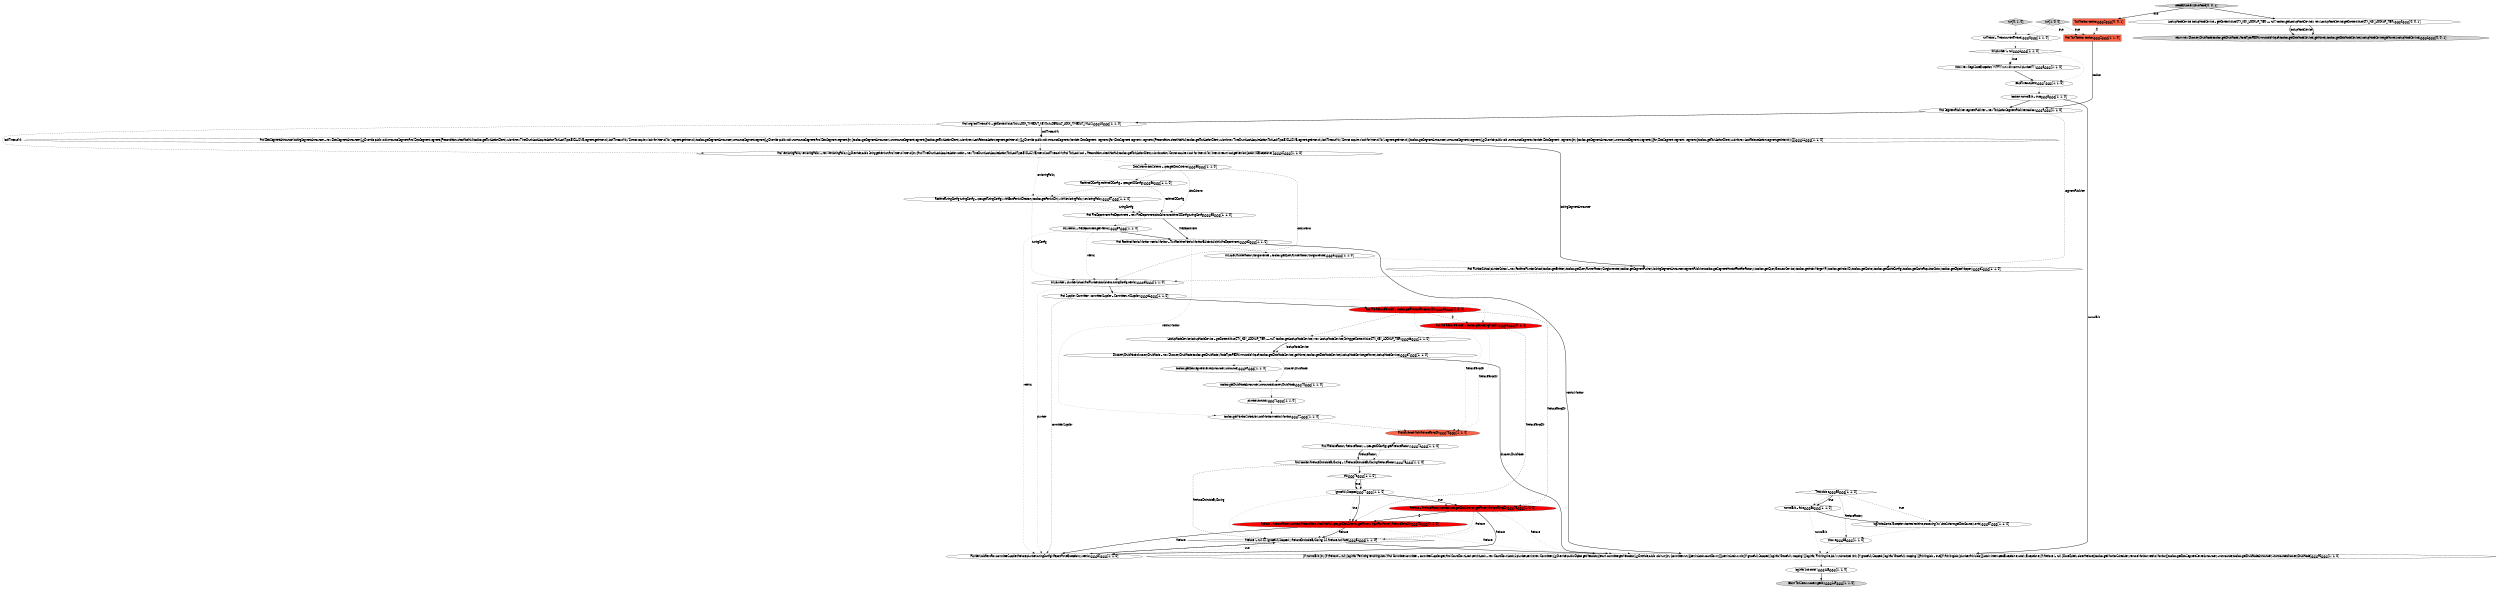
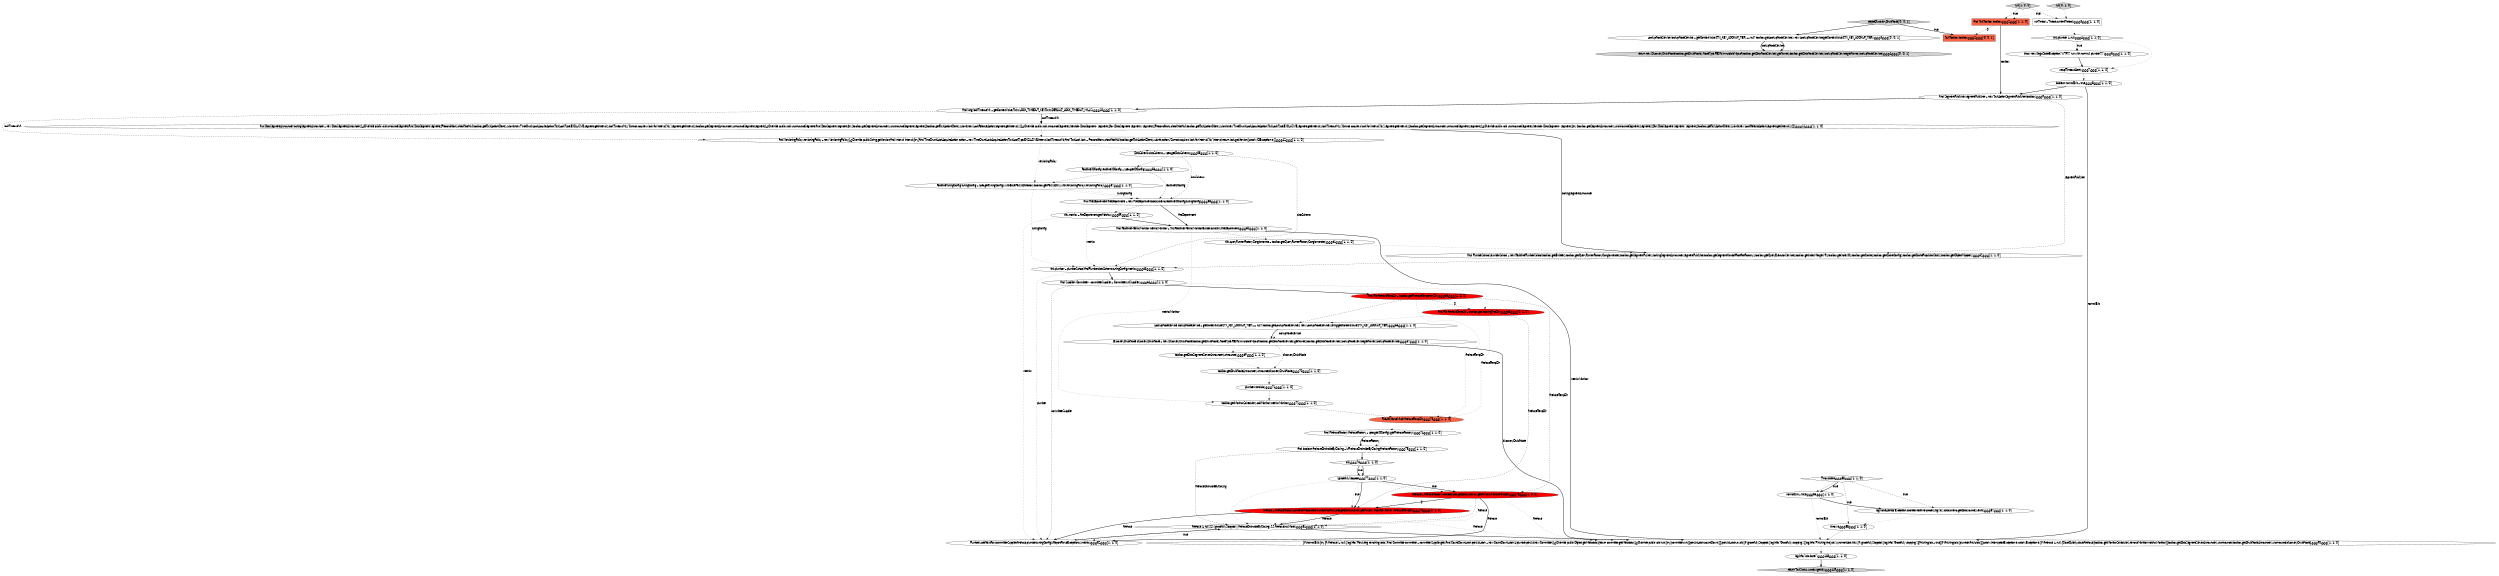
edge "TaskToolbox toolbox@@@2@@@['0', '0', '1']" -> "final TaskToolbox toolbox@@@2@@@['1', '1', '0']": reversed
node "runThread = Thread.currentThread()@@@3@@@['1', '1', '0']": shape ellipse -> box
edge "Throwable e@@@85@@@['1', '1', '0']" -> "throw e@@@88@@@['1', '1', '0']": label "firehoseFactory" -> "true"
node "return TaskStatus.success(getId())@@@149@@@['1', '1', '0']": shape ellipse -> diamond
